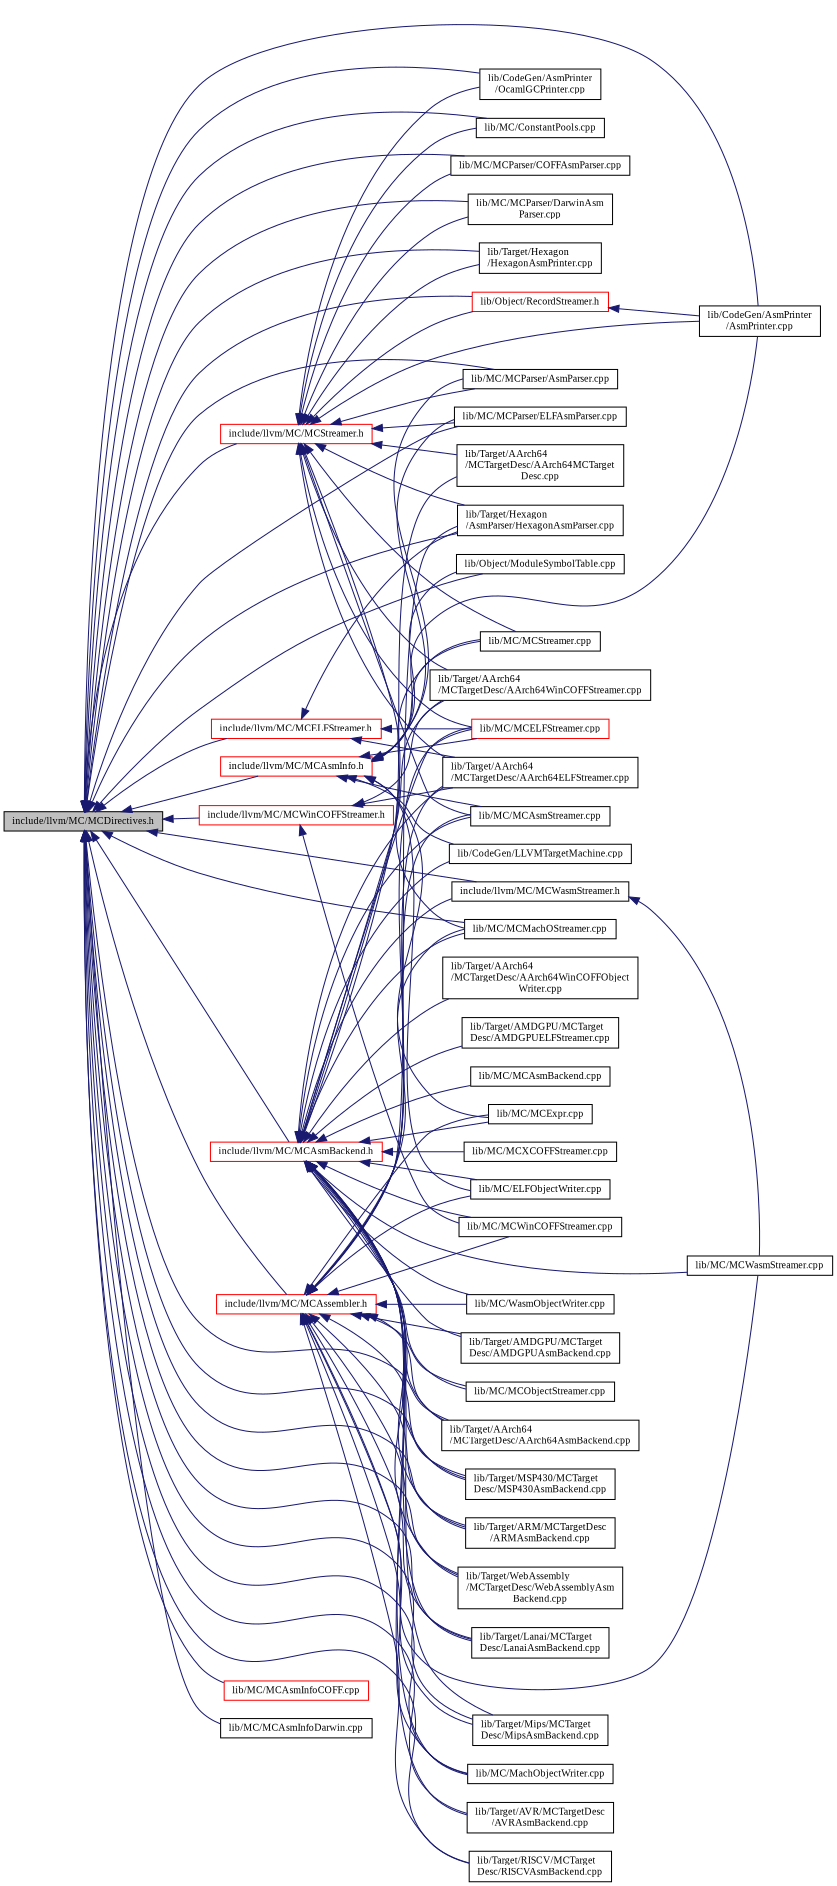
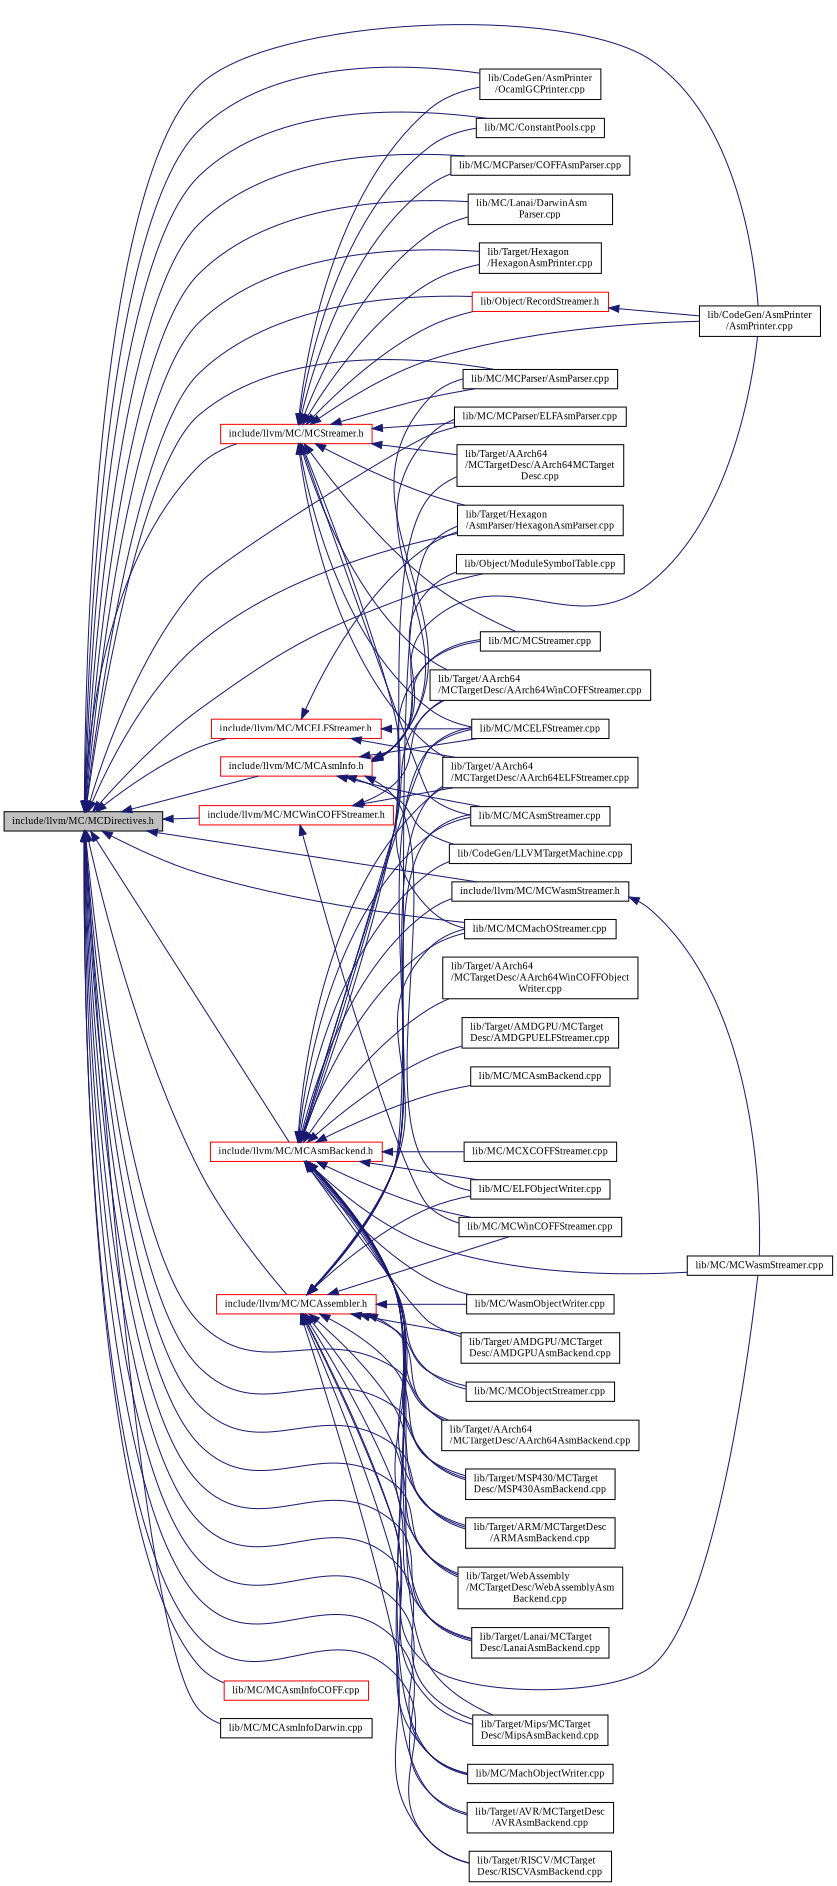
node "lib/MC/MCParser/DarwinAsm Parser.cpp": label "lib/MC/MCParser/DarwinAsm Parser.cpp" -> "lib/MC/Lanai/DarwinAsm Parser.cpp"
node "lib/MC/MCELFStreamer.cpp": color red -> black
node "lib/MC/MCExpr.cpp": removed
